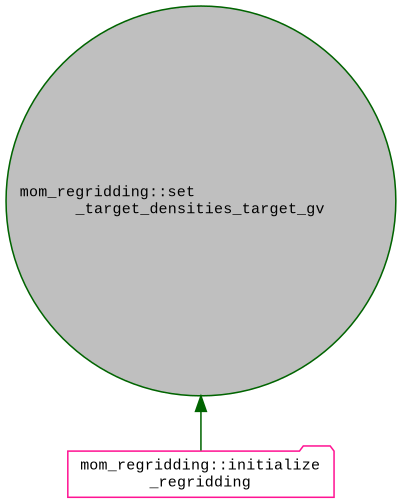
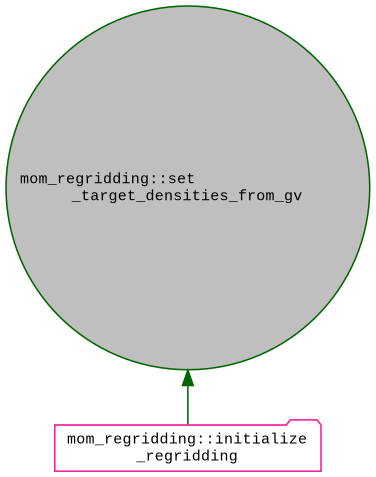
node "mom_regridding::set _target_densities_target_gv": label "mom_regridding::set _target_densities_target_gv" -> "mom_regridding::set _target_densities_from_gv"
